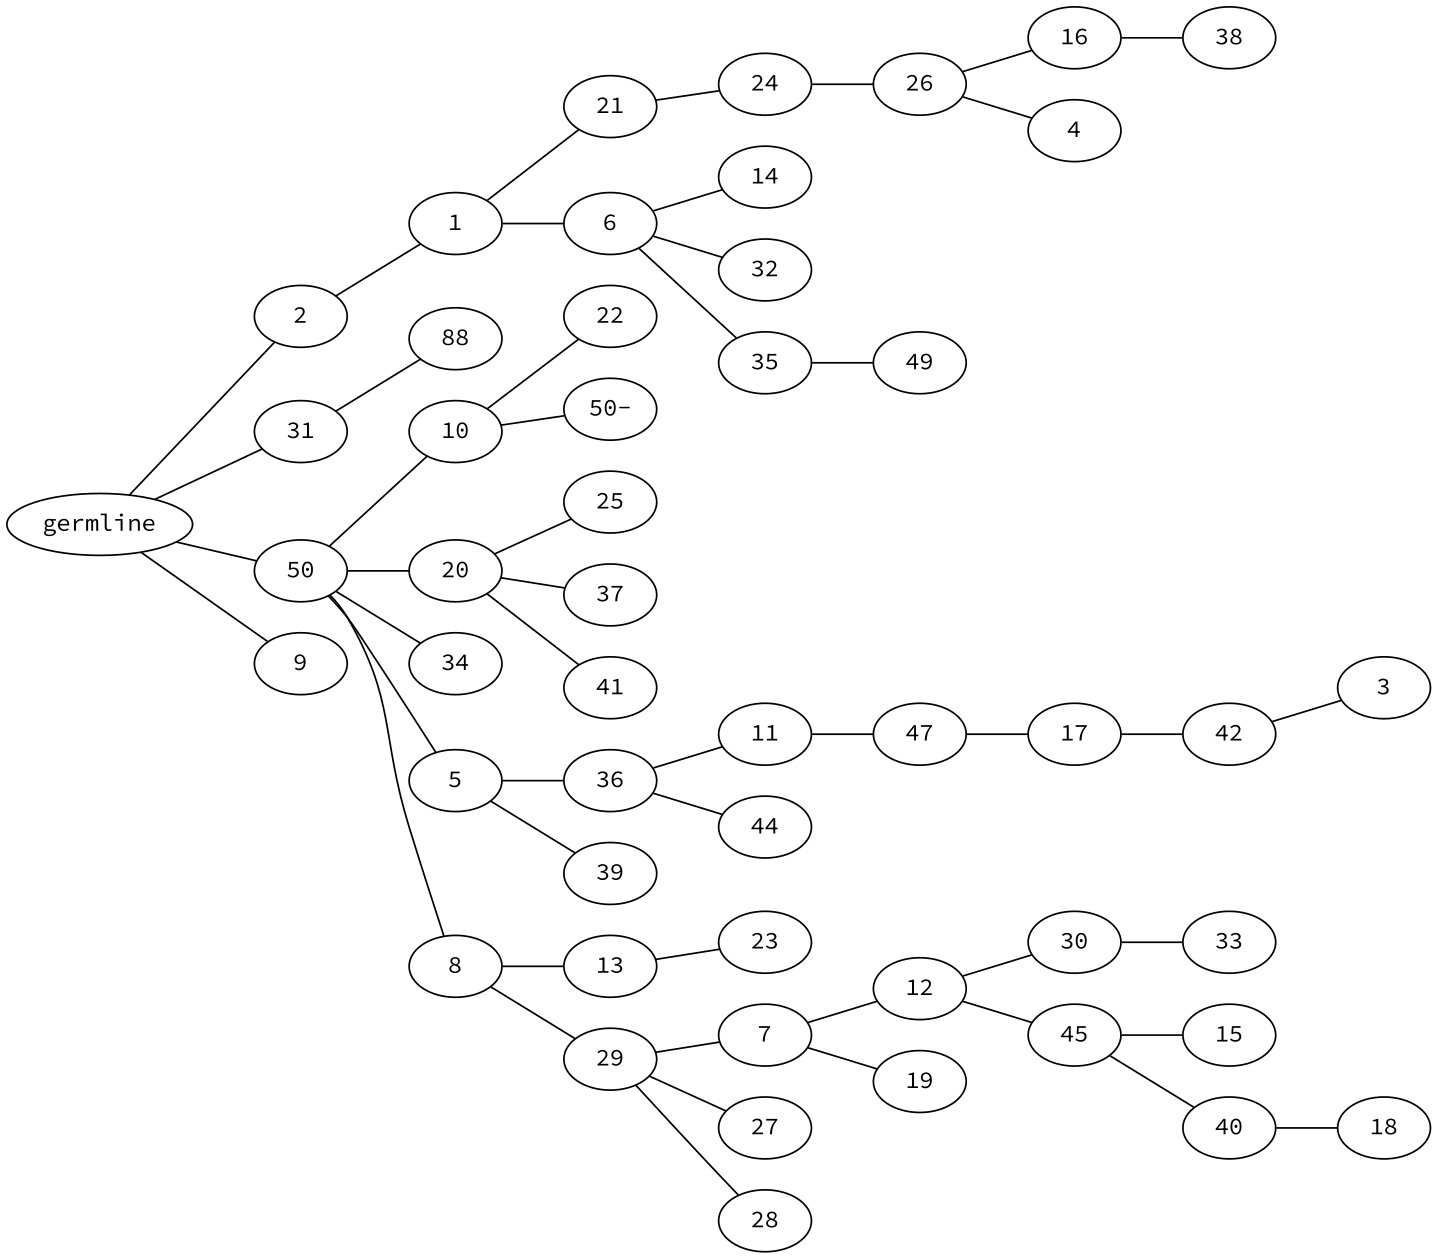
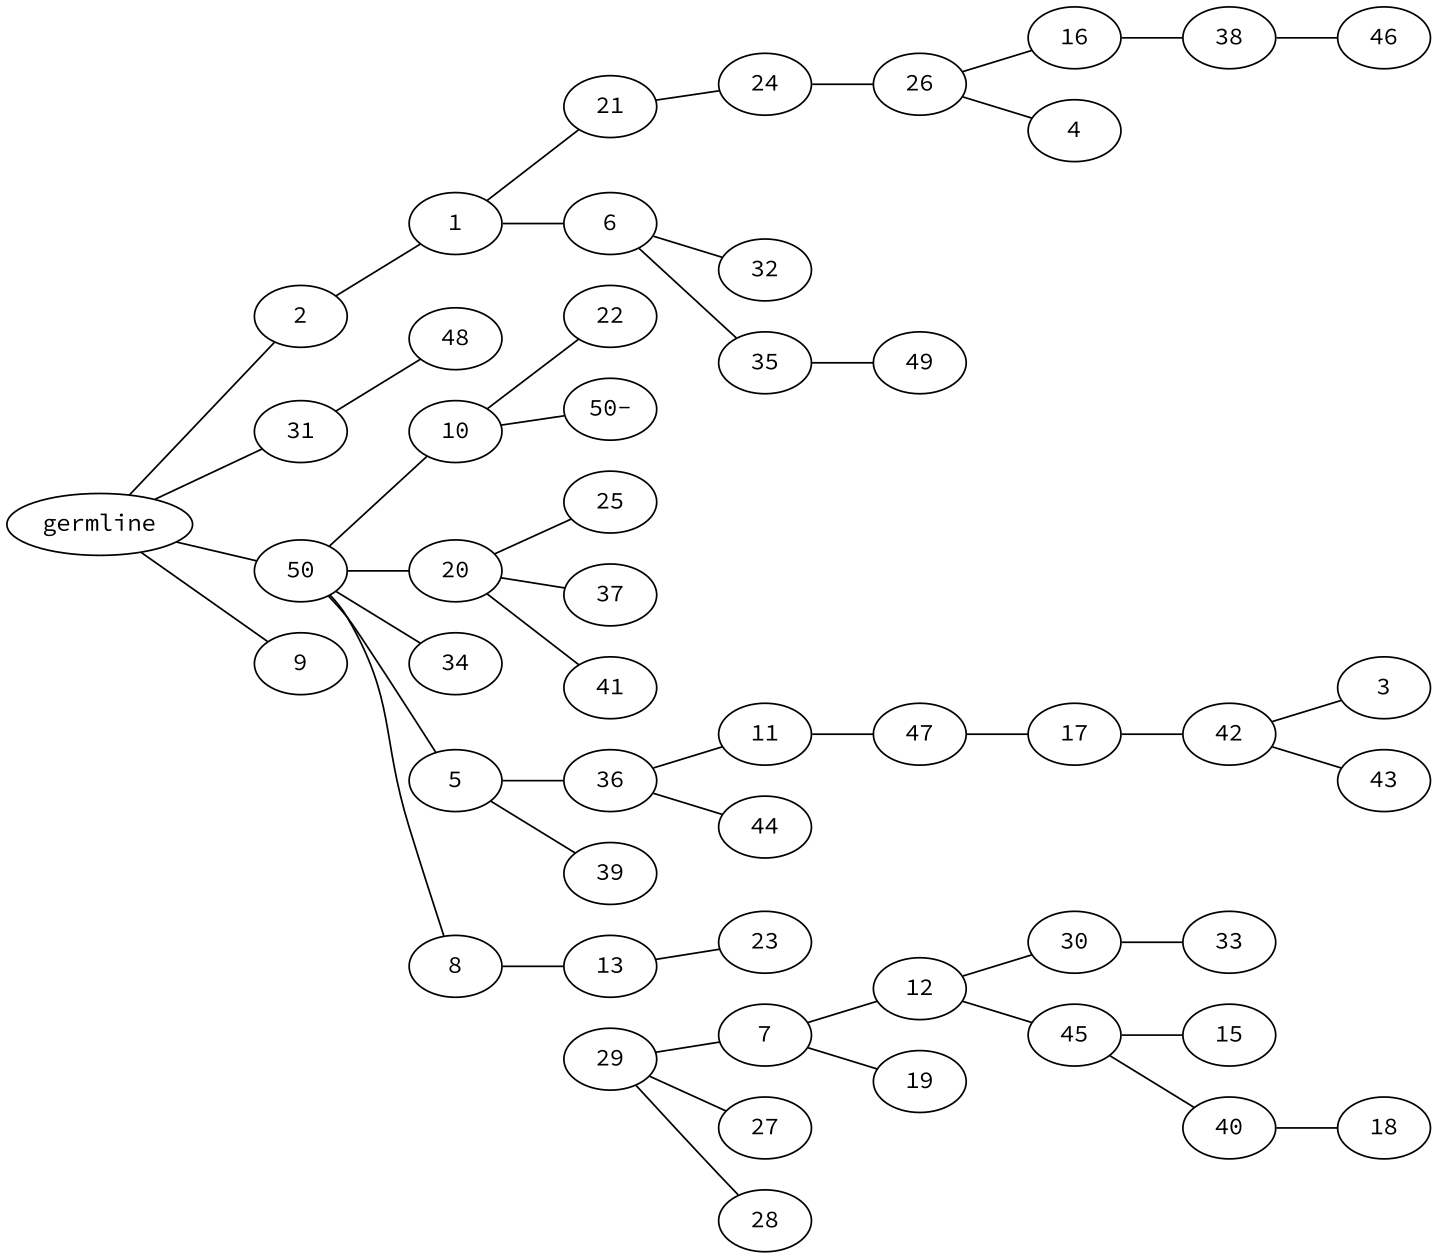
node "46": added
node "14": removed
node "88": label "88" -> "48"
node "43": added
edge "8" -- "29": removed
